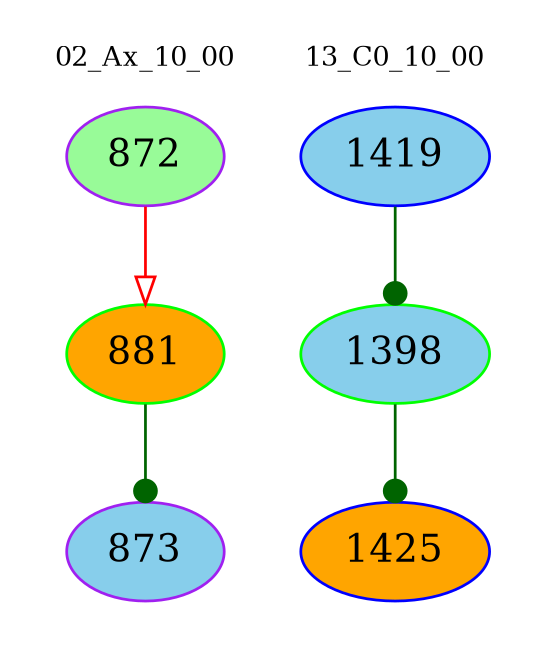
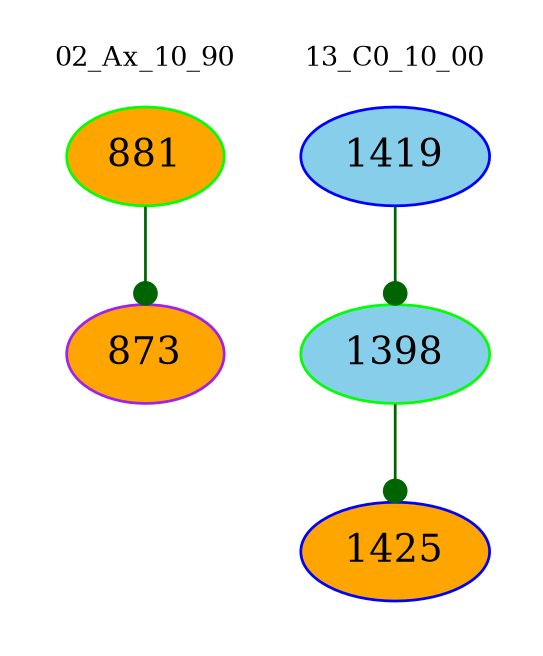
cluster "02_Ax_10_00": label "02_Ax_10_00" -> "02_Ax_10_90"
node "872": removed
node "873": fillcolor skyblue -> orange
